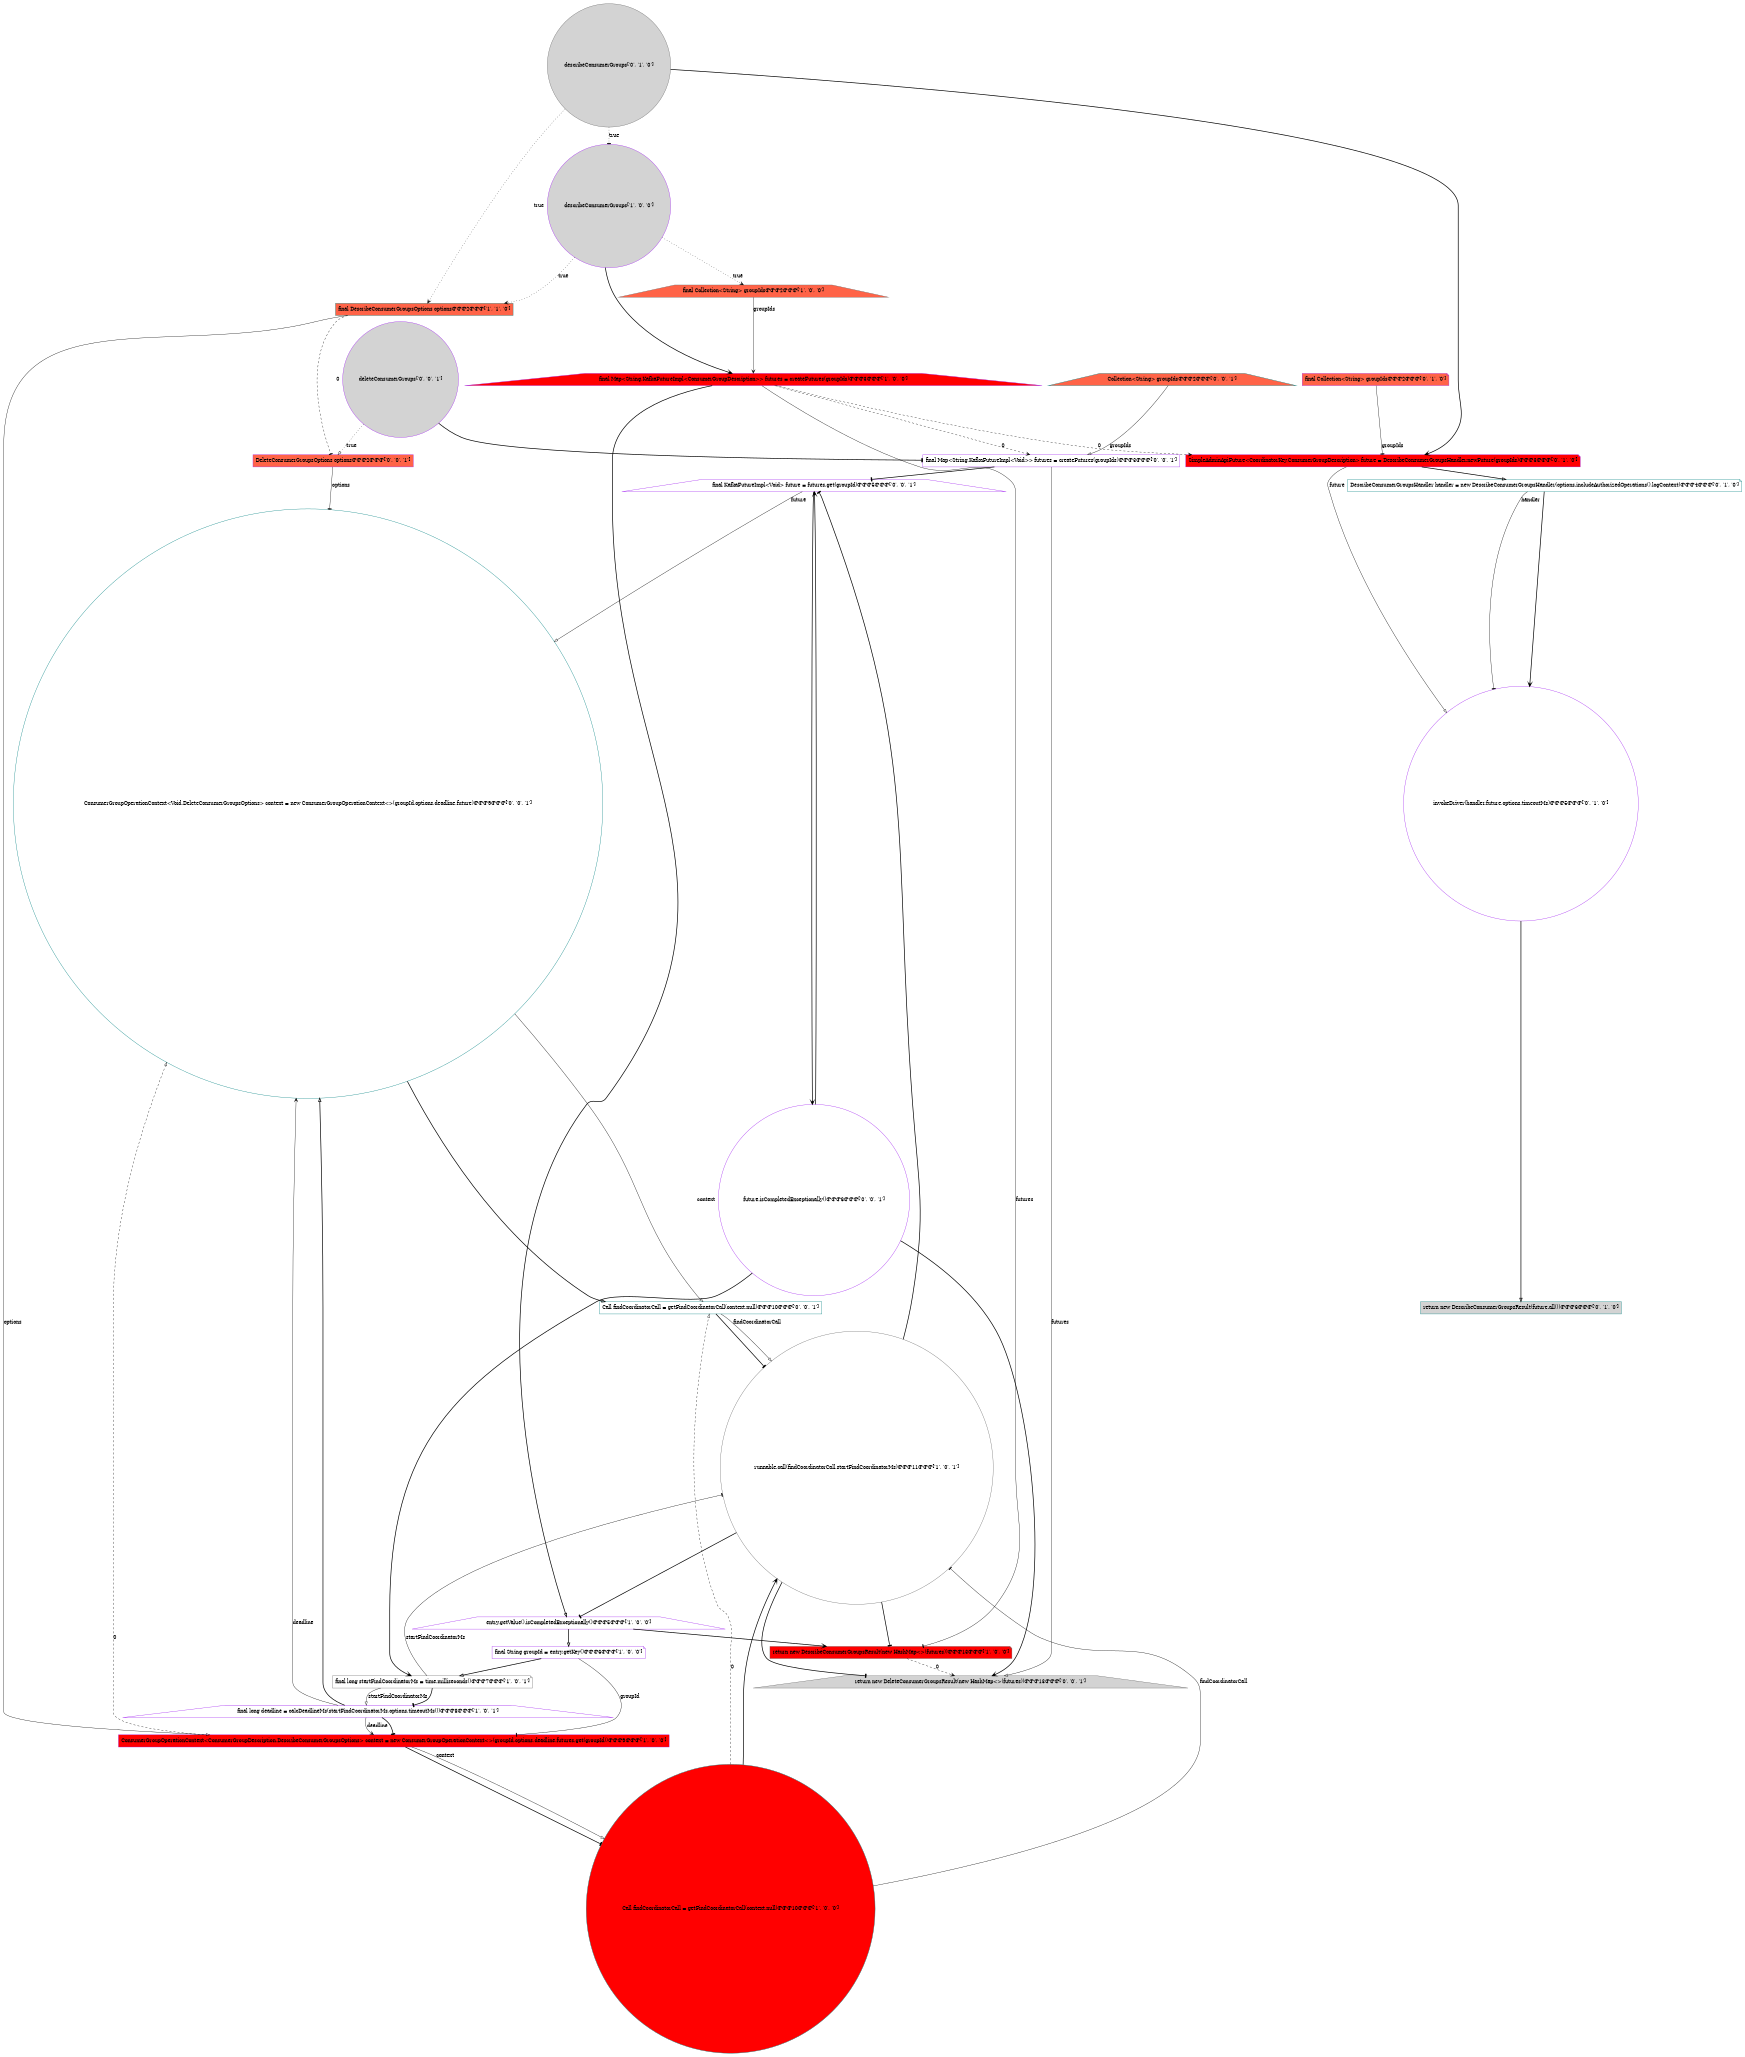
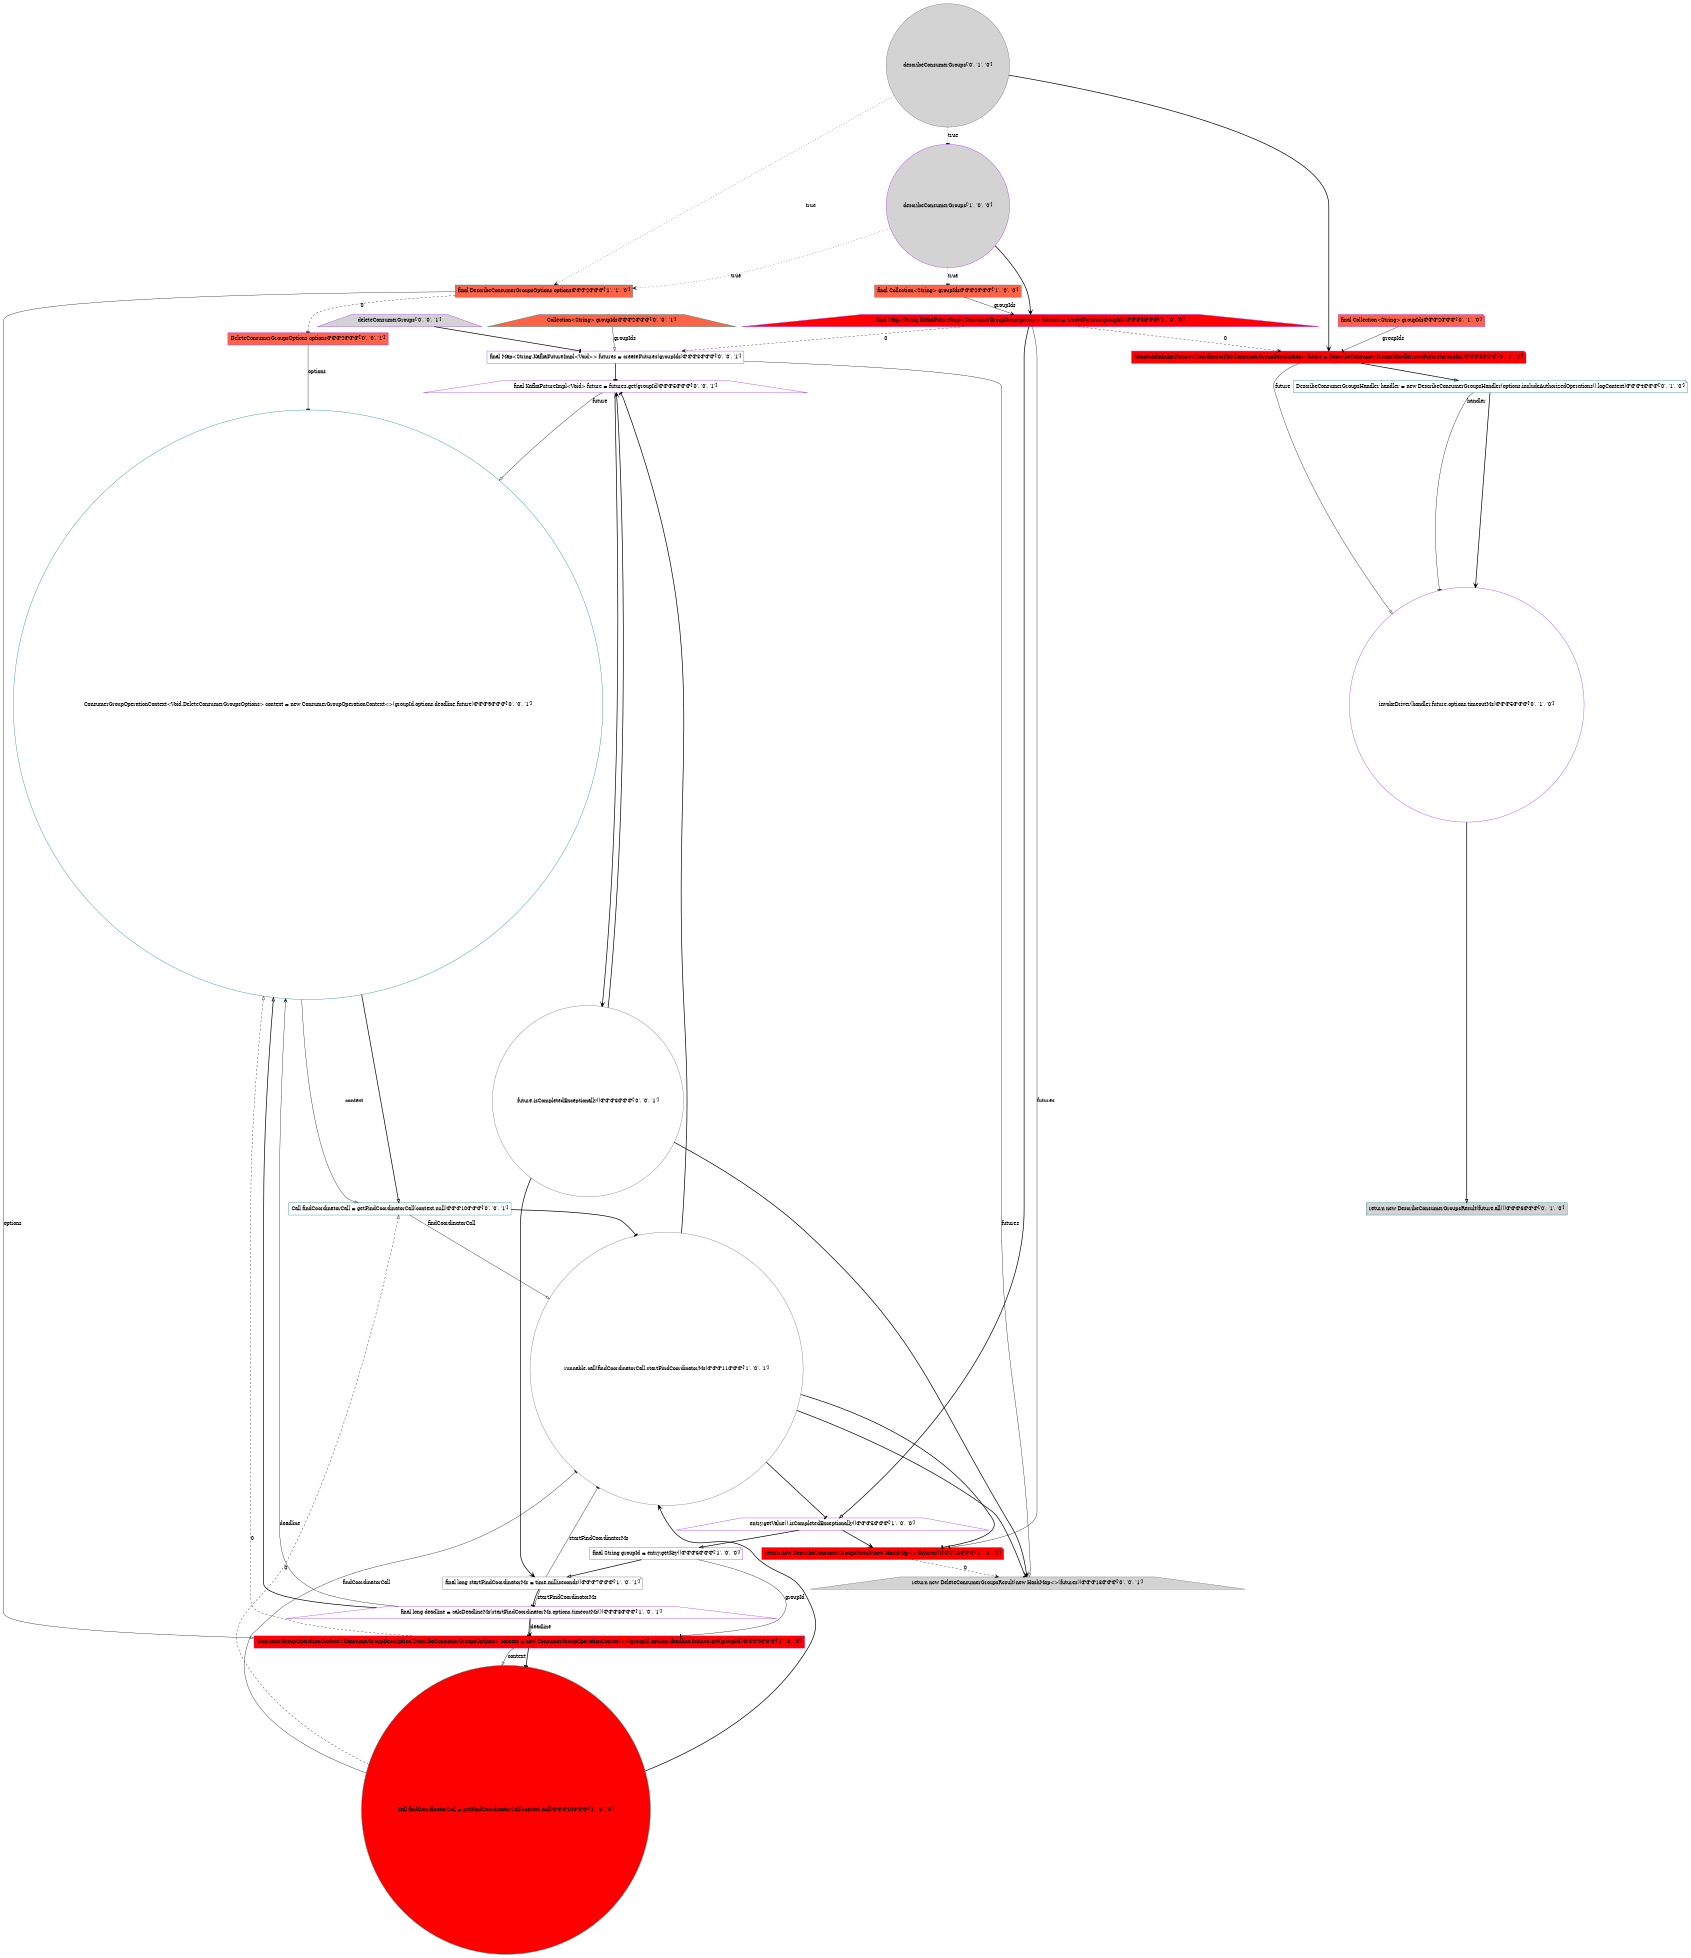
edge "describeConsumerGroups['1', '0', '0']" -> "final Collection<String> groupIds@@@2@@@['1', '0', '0']": arrowhead vee -> tee
node "final Collection<String> groupIds@@@2@@@['1', '0', '0']": shape trapezium -> box
node "deleteConsumerGroups['0', '0', '1']": shape circle -> trapezium
edge "deleteConsumerGroups['0', '0', '1']" -> "DeleteConsumerGroupsOptions options@@@2@@@['0', '0', '1']": removed, label "true"
node "future.isCompletedExceptionally()@@@6@@@['0', '0', '1']": color purple -> gray40
